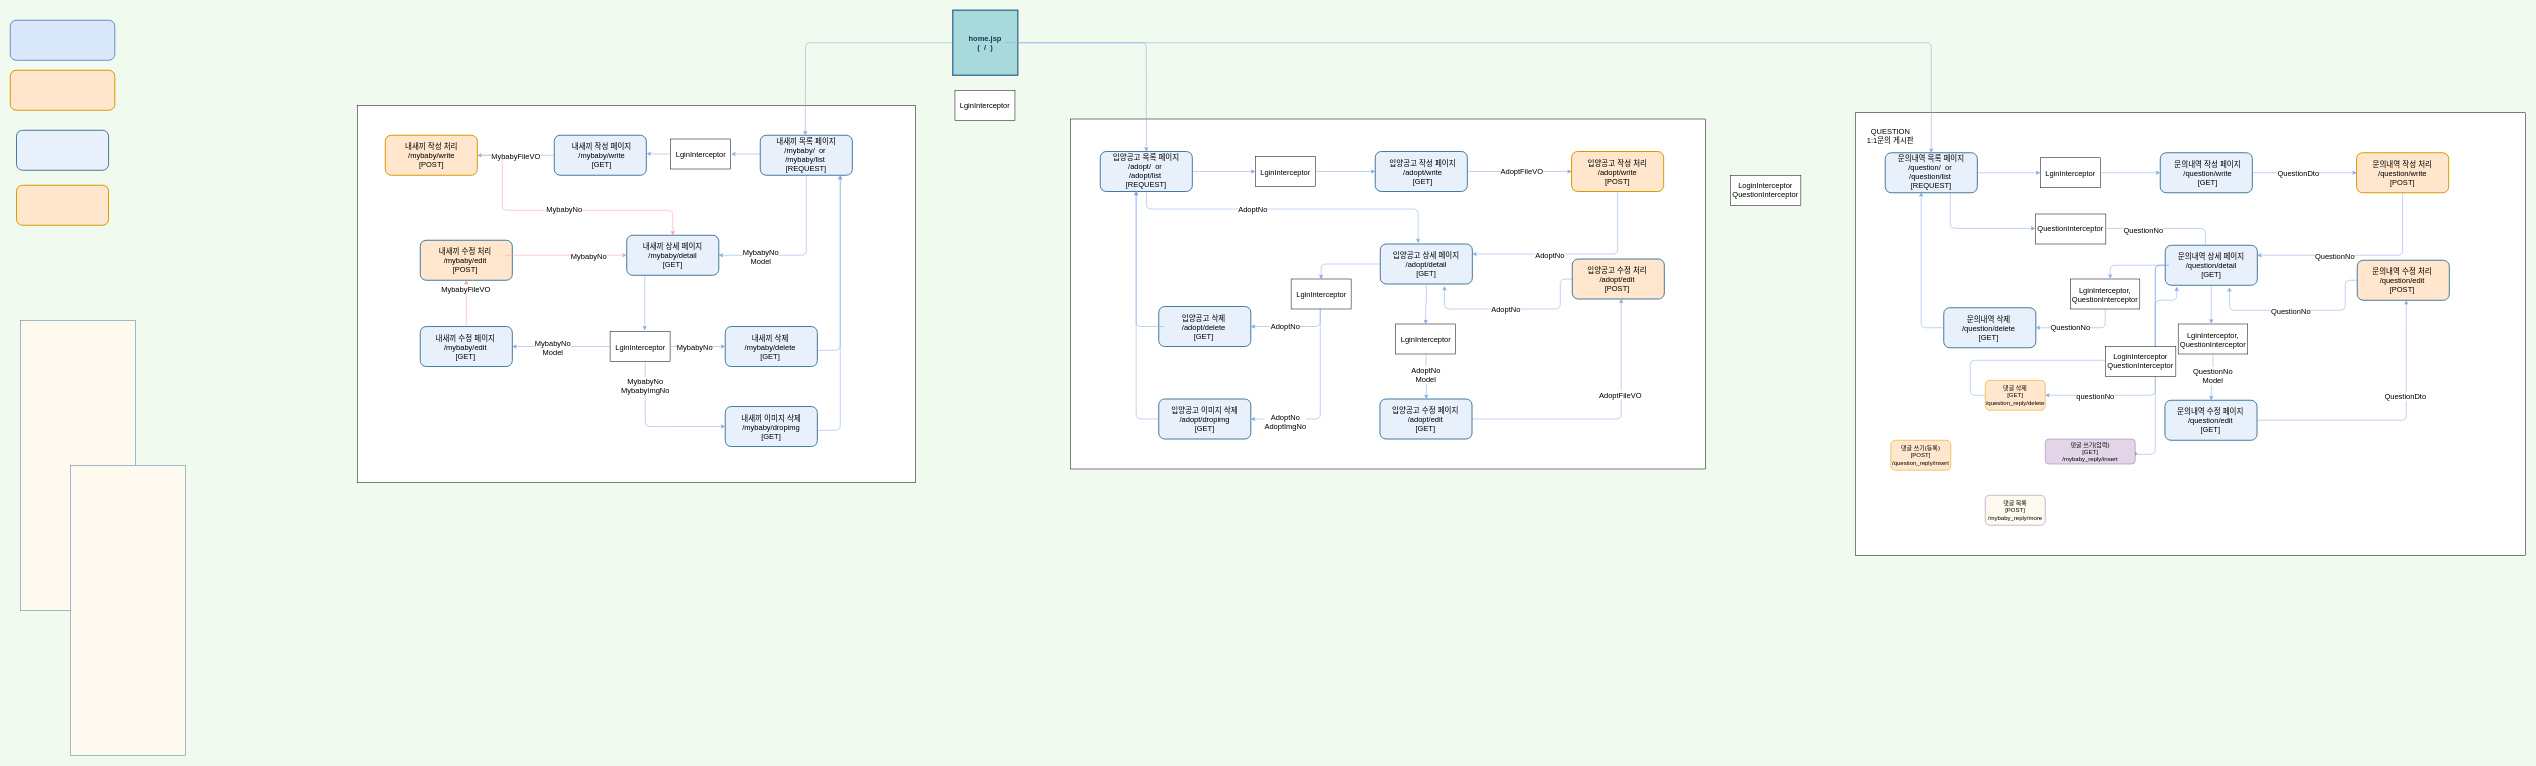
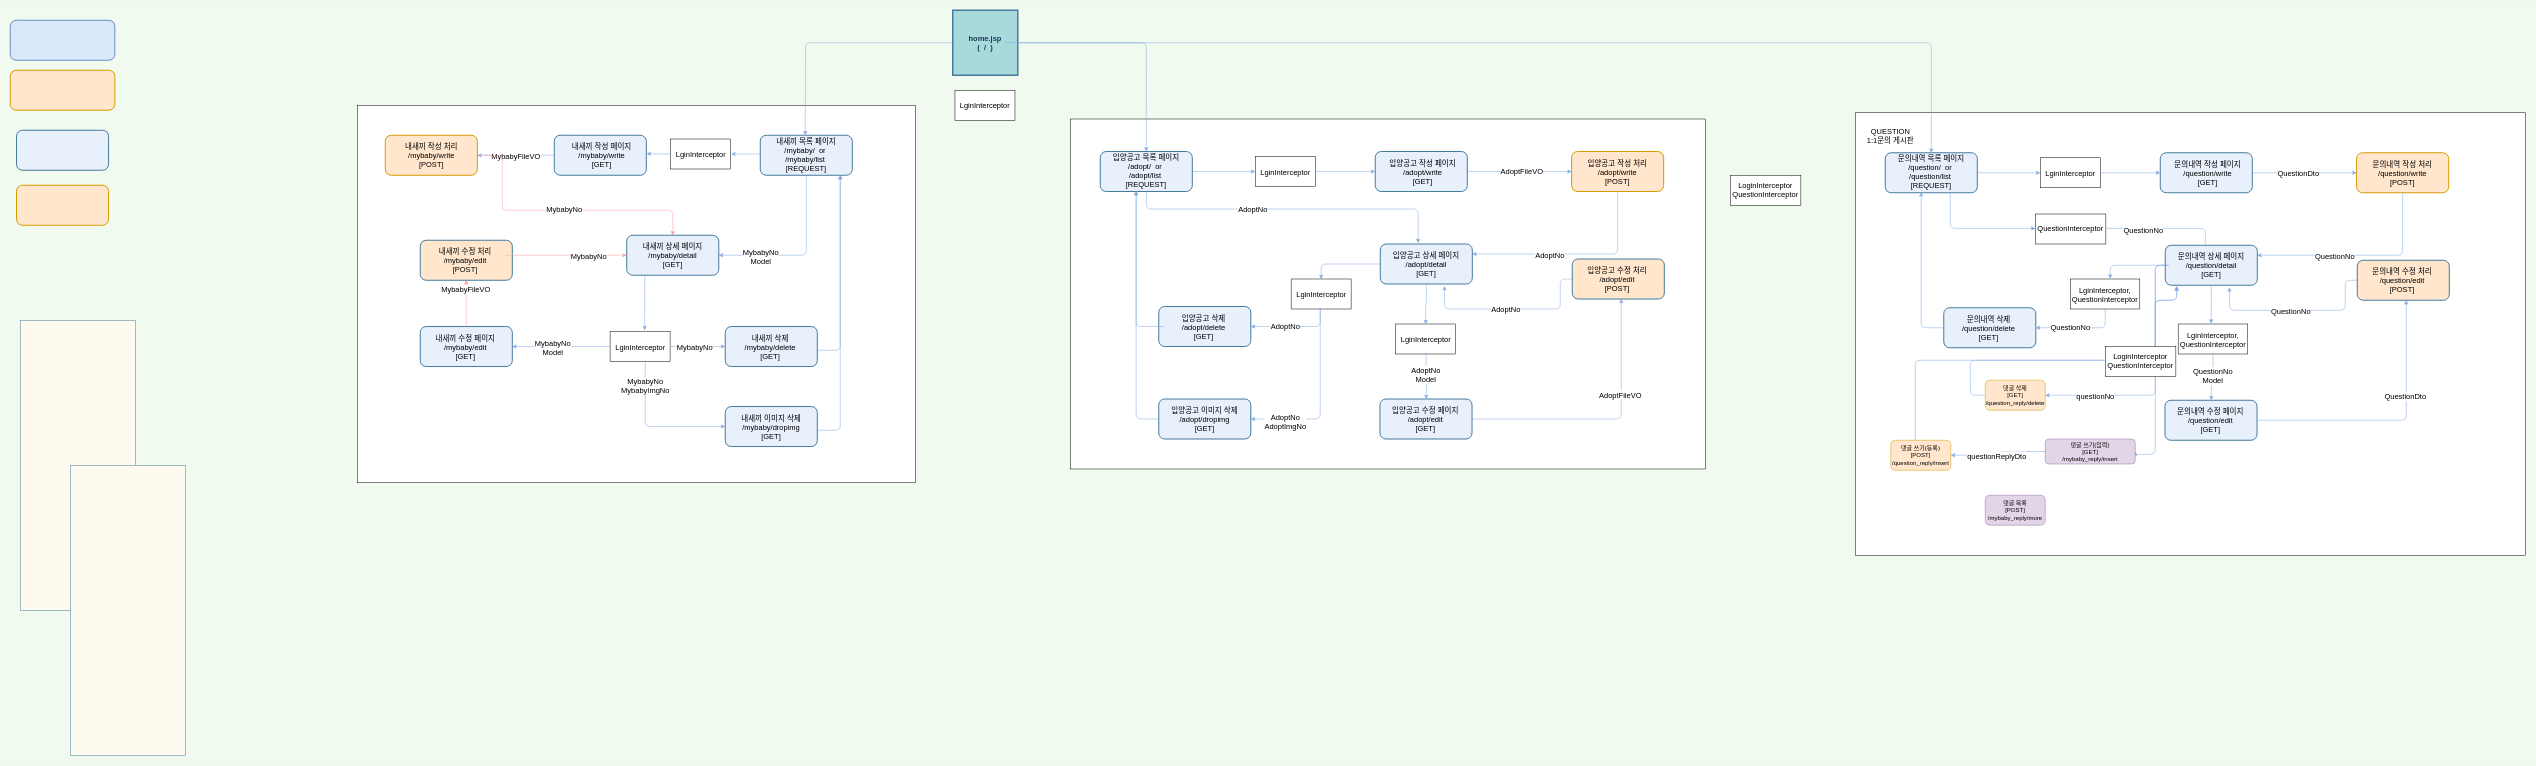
edge "댓글 쓰기(등록) [POST] /question_reply/insert" -> "문의내역 상세 페이지 /question/detail [GET]": added
edge "문의내역 상세 페이지 /question/detail [GET]" -> "댓글 쓰기(입력) [GET] /mybaby_reply/insert": arrowhead diamond -> classic
edge "댓글 쓰기(입력) [GET] /mybaby_reply/insert" -> "댓글 쓰기(등록) [POST] /question_reply/insert": added, label "questionReplyDto"
node "댓글 목록 [POST] /mybaby_reply/more": fillcolor #fffaf0 -> #e1d5e7
